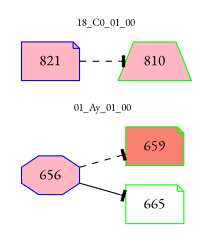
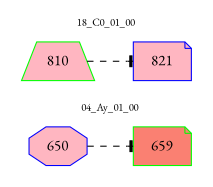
edge "821" -> "810": reversed
cluster "01_Ay_01_00": label "01_Ay_01_00" -> "04_Ay_01_00"
node "656": label "656" -> "650"
node "665": removed
